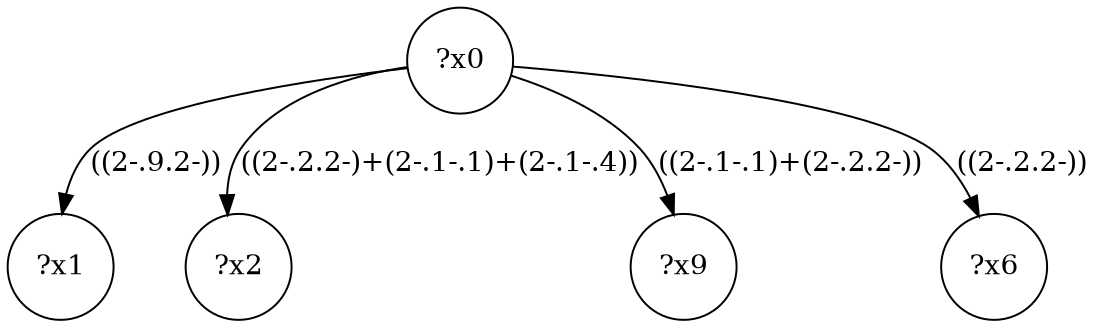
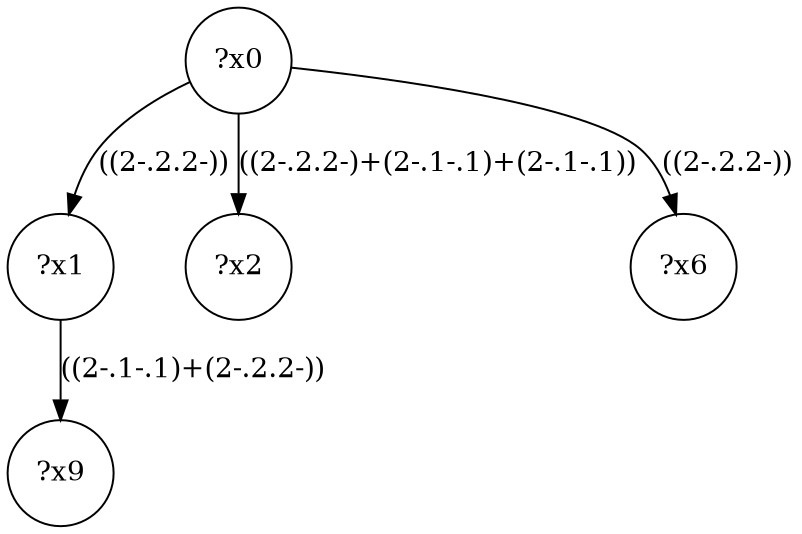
edge "?x0" -> "?x9": now "?x1" -> "?x9"
edge "?x0" -> "?x1": label "((2-.9.2-))" -> "((2-.2.2-))"
edge "?x0" -> "?x2": label "((2-.2.2-)+(2-.1-.1)+(2-.1-.4))" -> "((2-.2.2-)+(2-.1-.1)+(2-.1-.1))"
